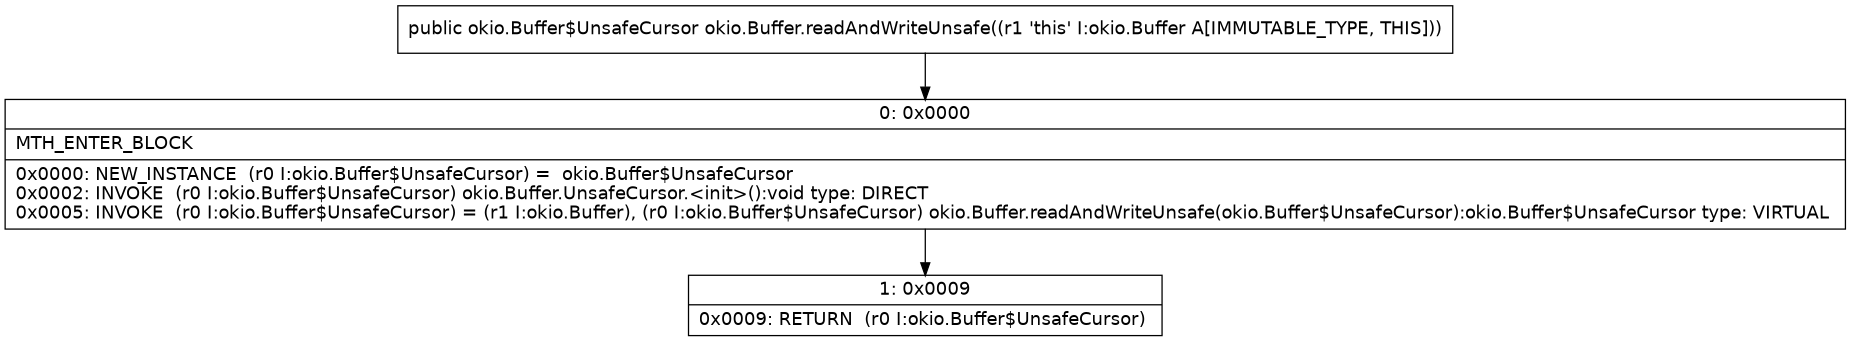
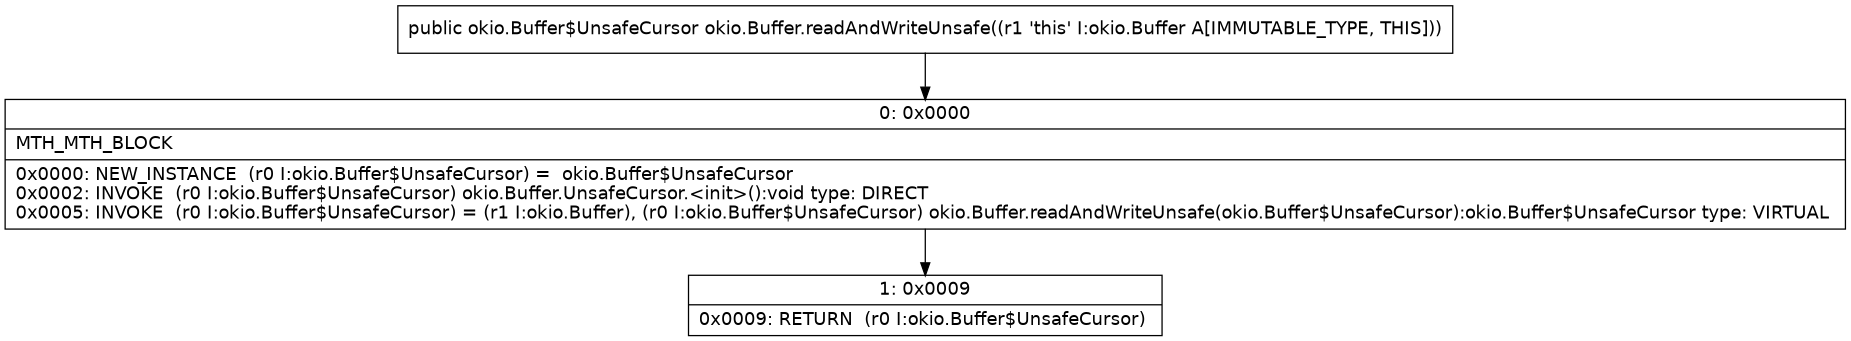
node "0: 0x0000": text "MTH_ENTER_BLOCK" -> "MTH_MTH_BLOCK"
